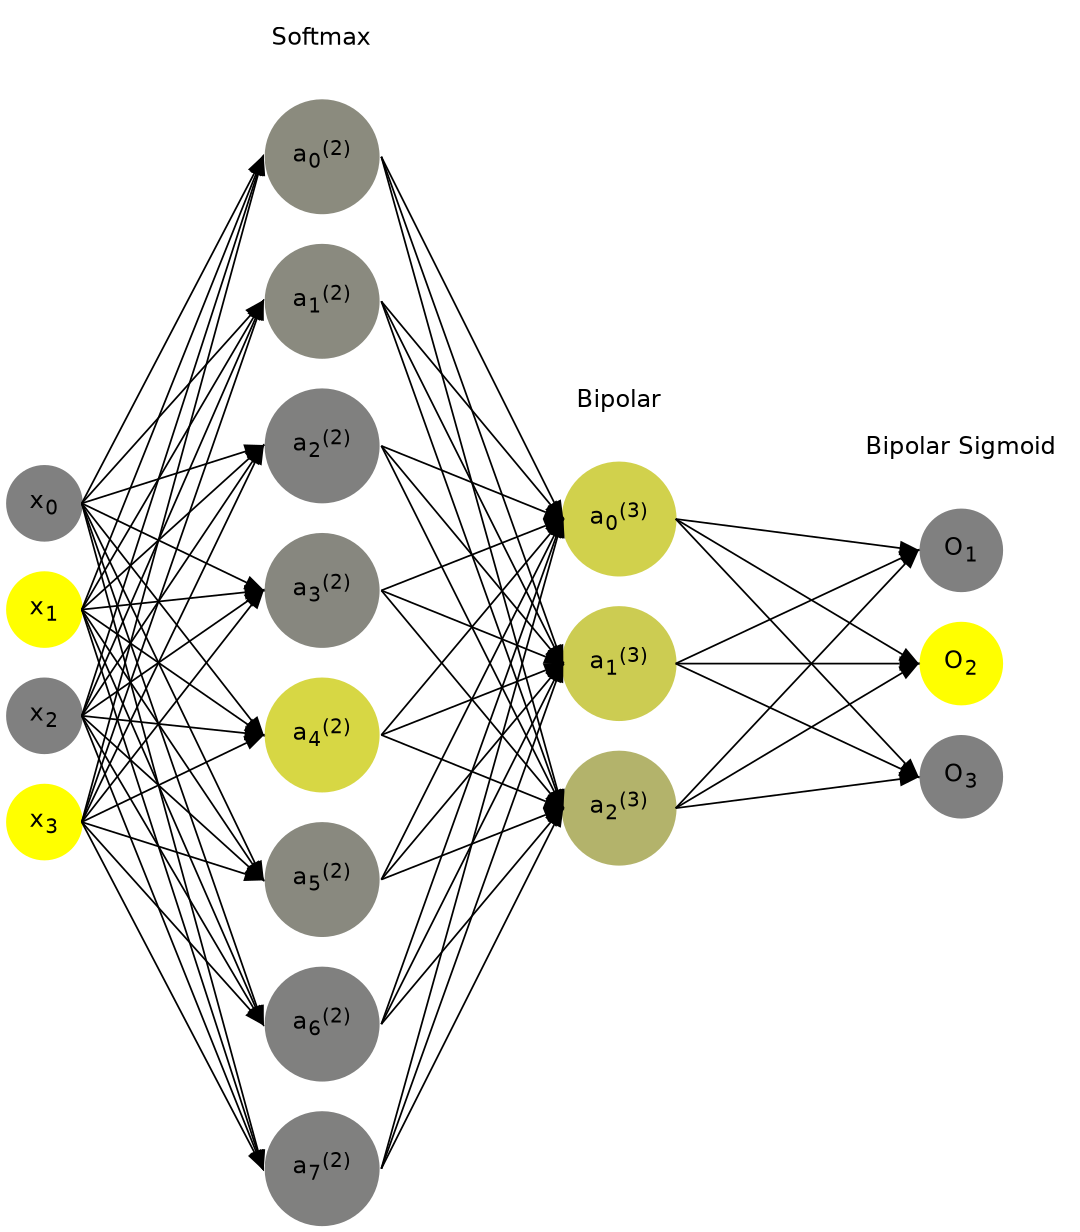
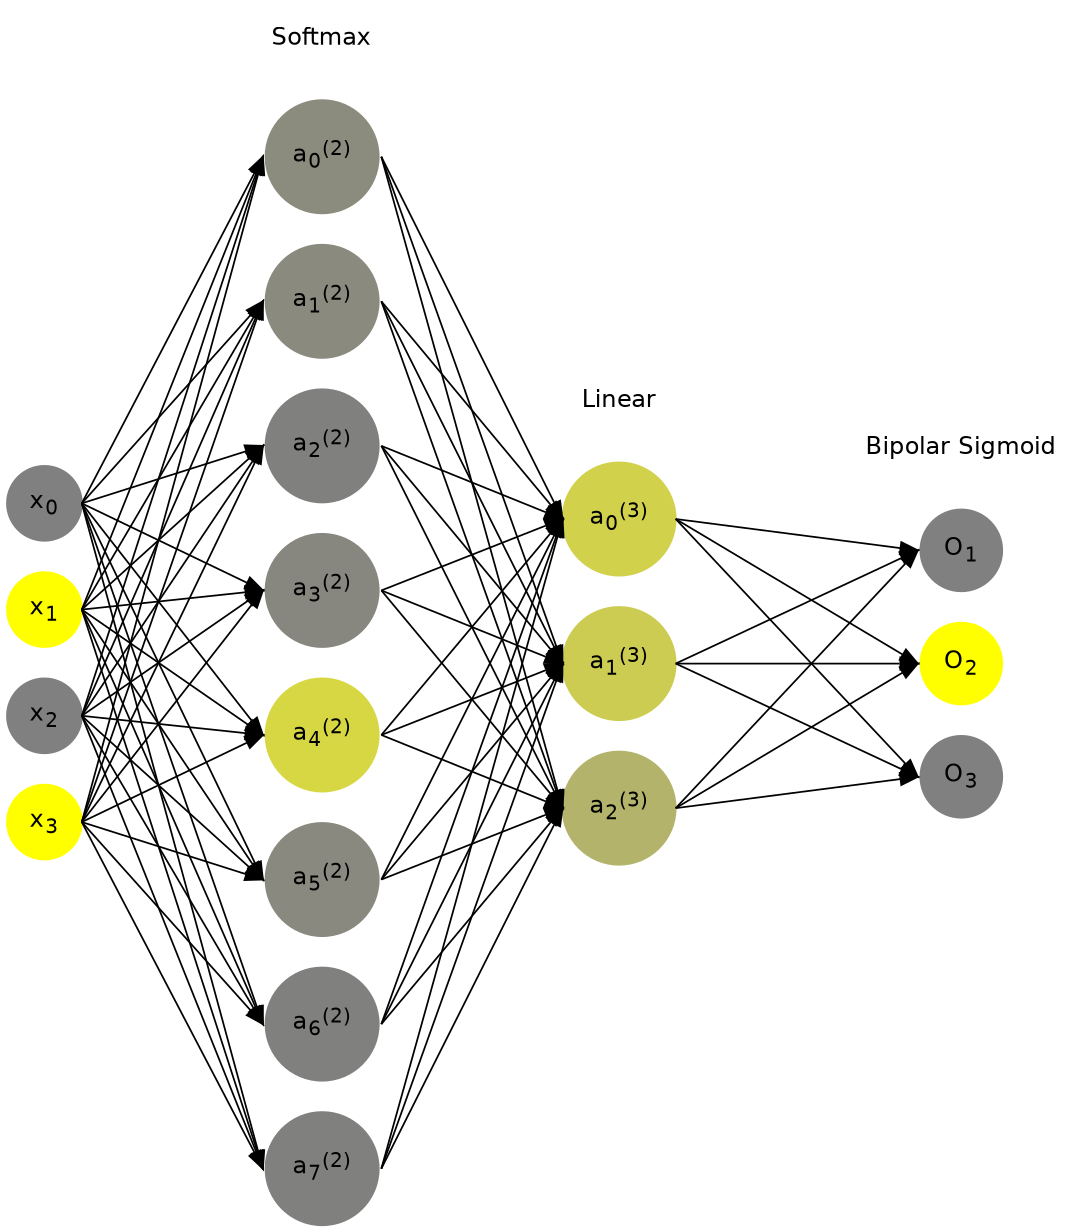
node "Bipolar": label "Bipolar" -> "Linear"
